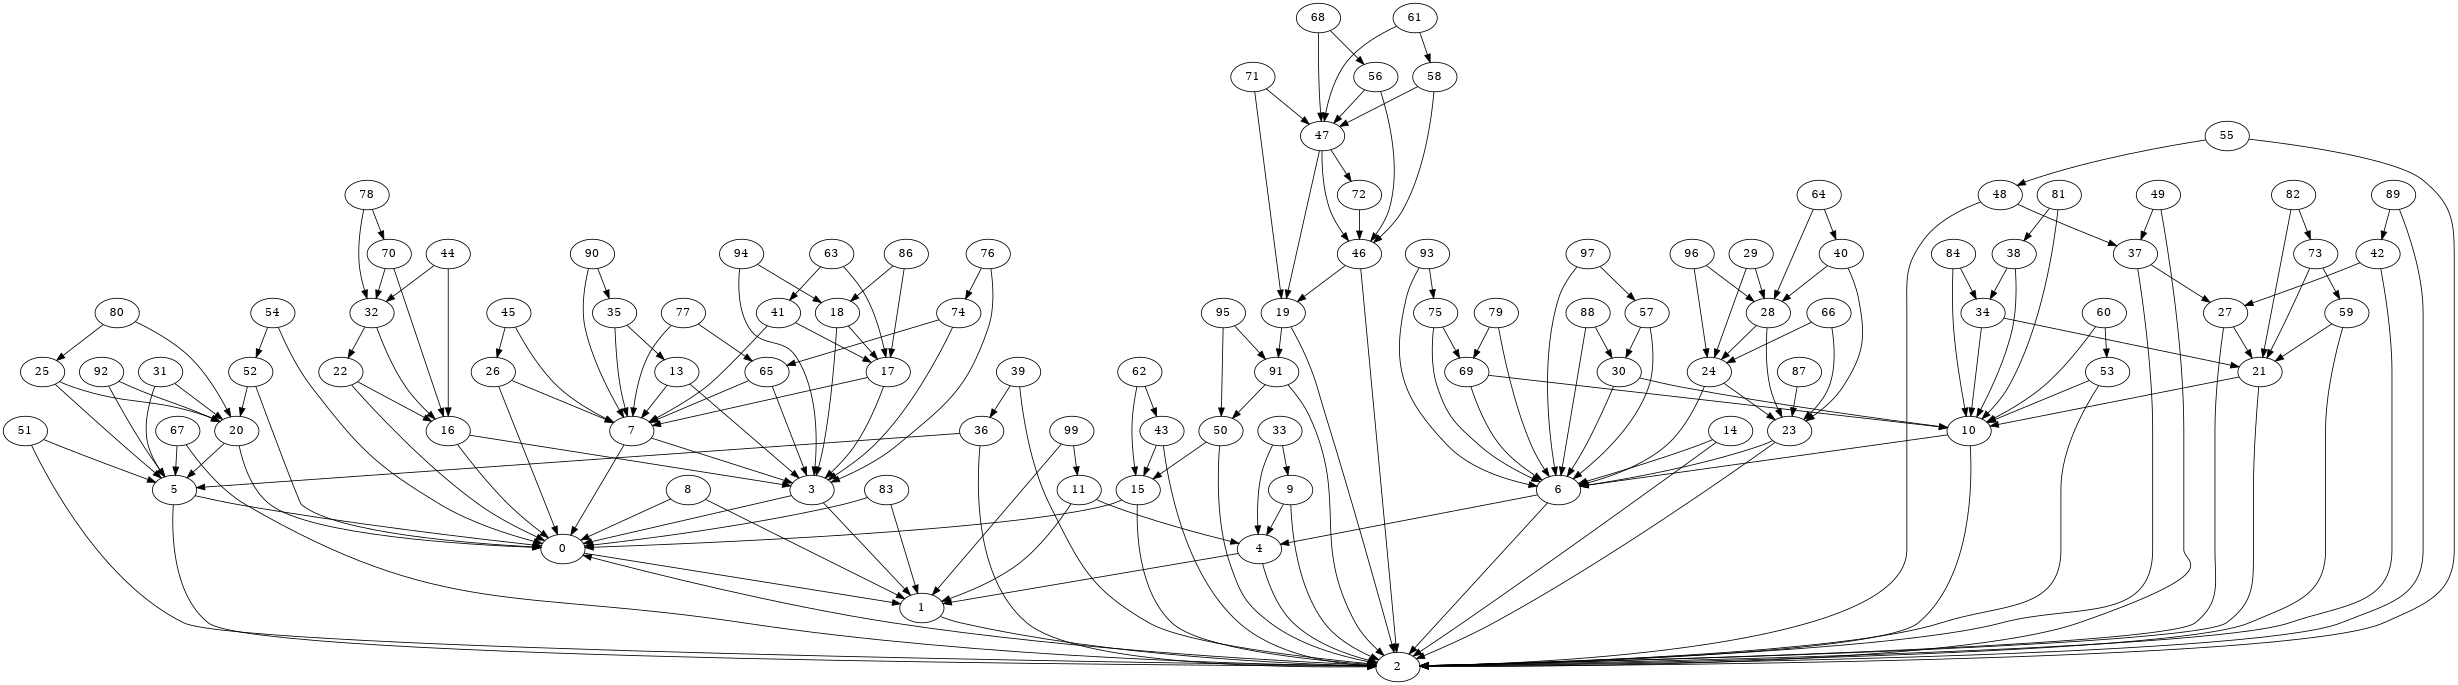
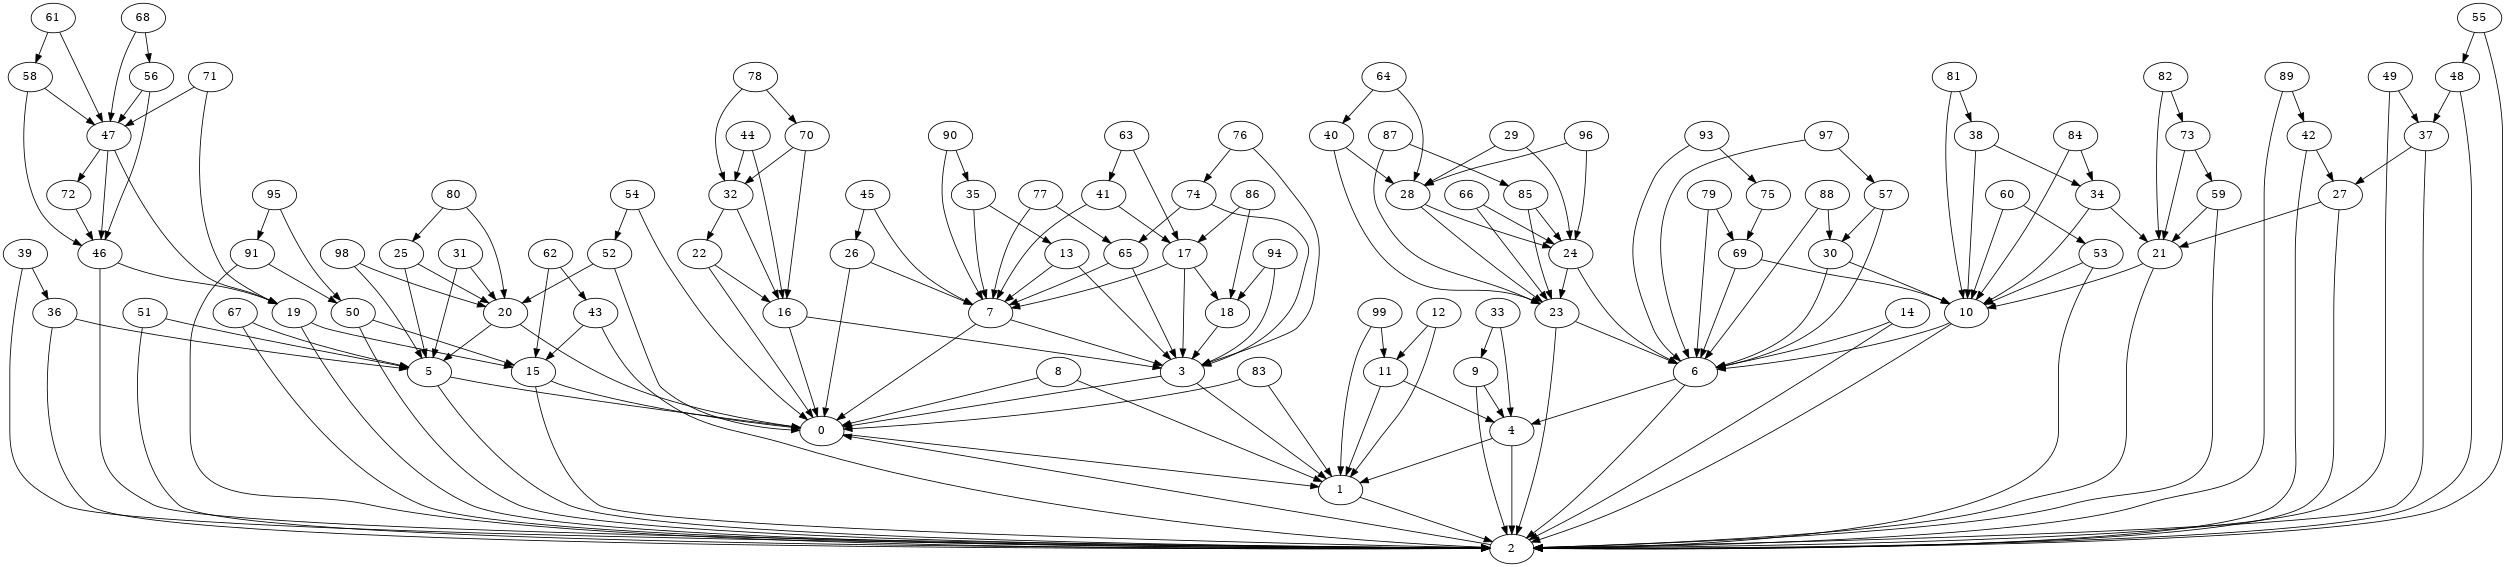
node "85": added
node "12": added
edge "18" -> "17": reversed
edge "19" -> "91": now "19" -> "15"
node "92": label "92" -> "98"
edge "75" -> "6": removed
